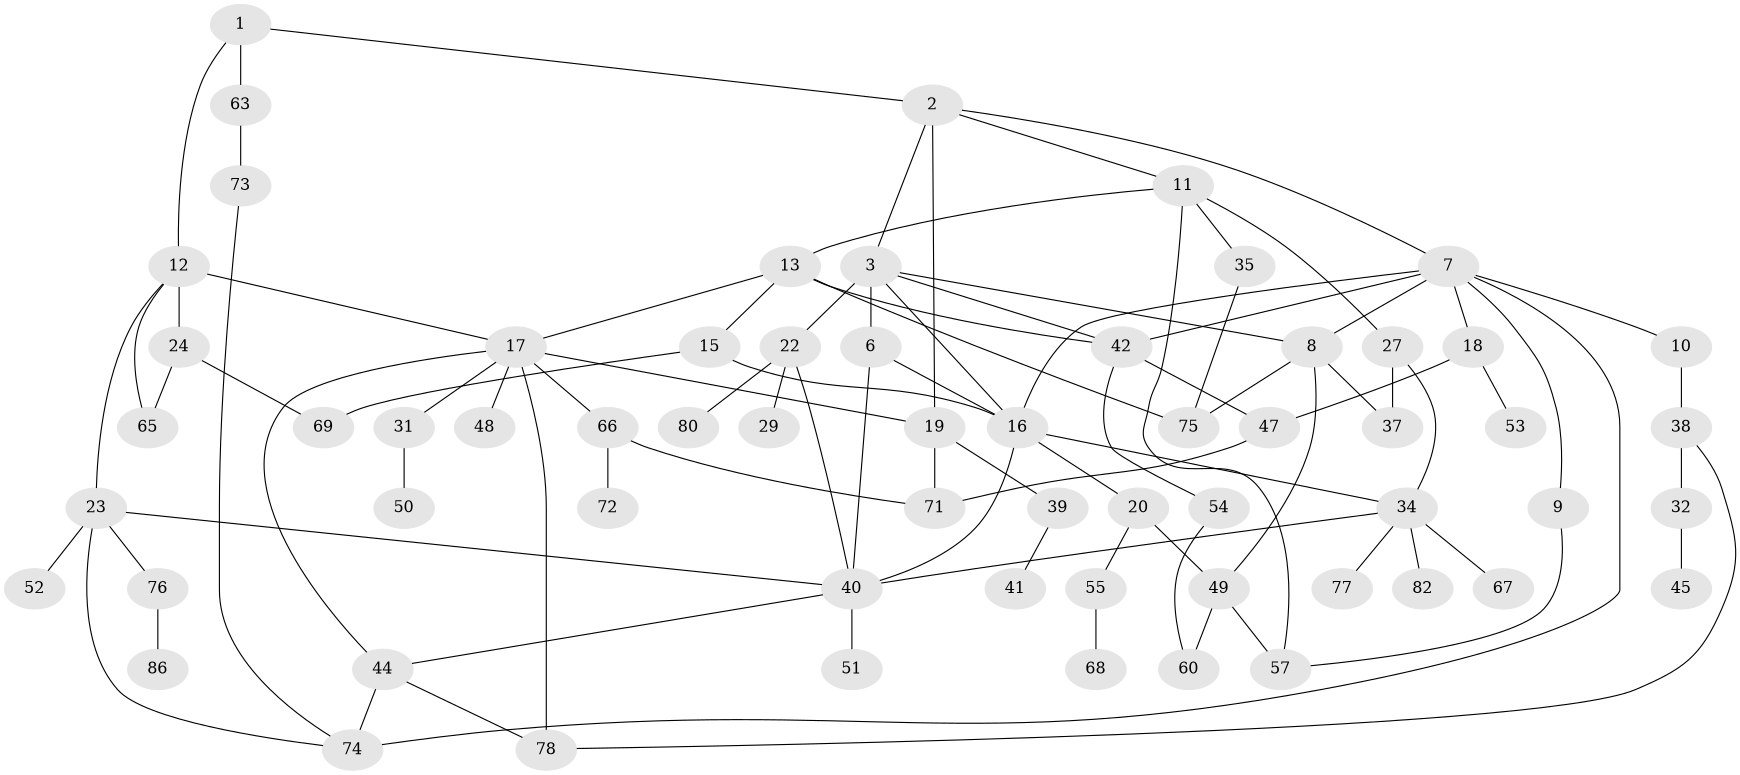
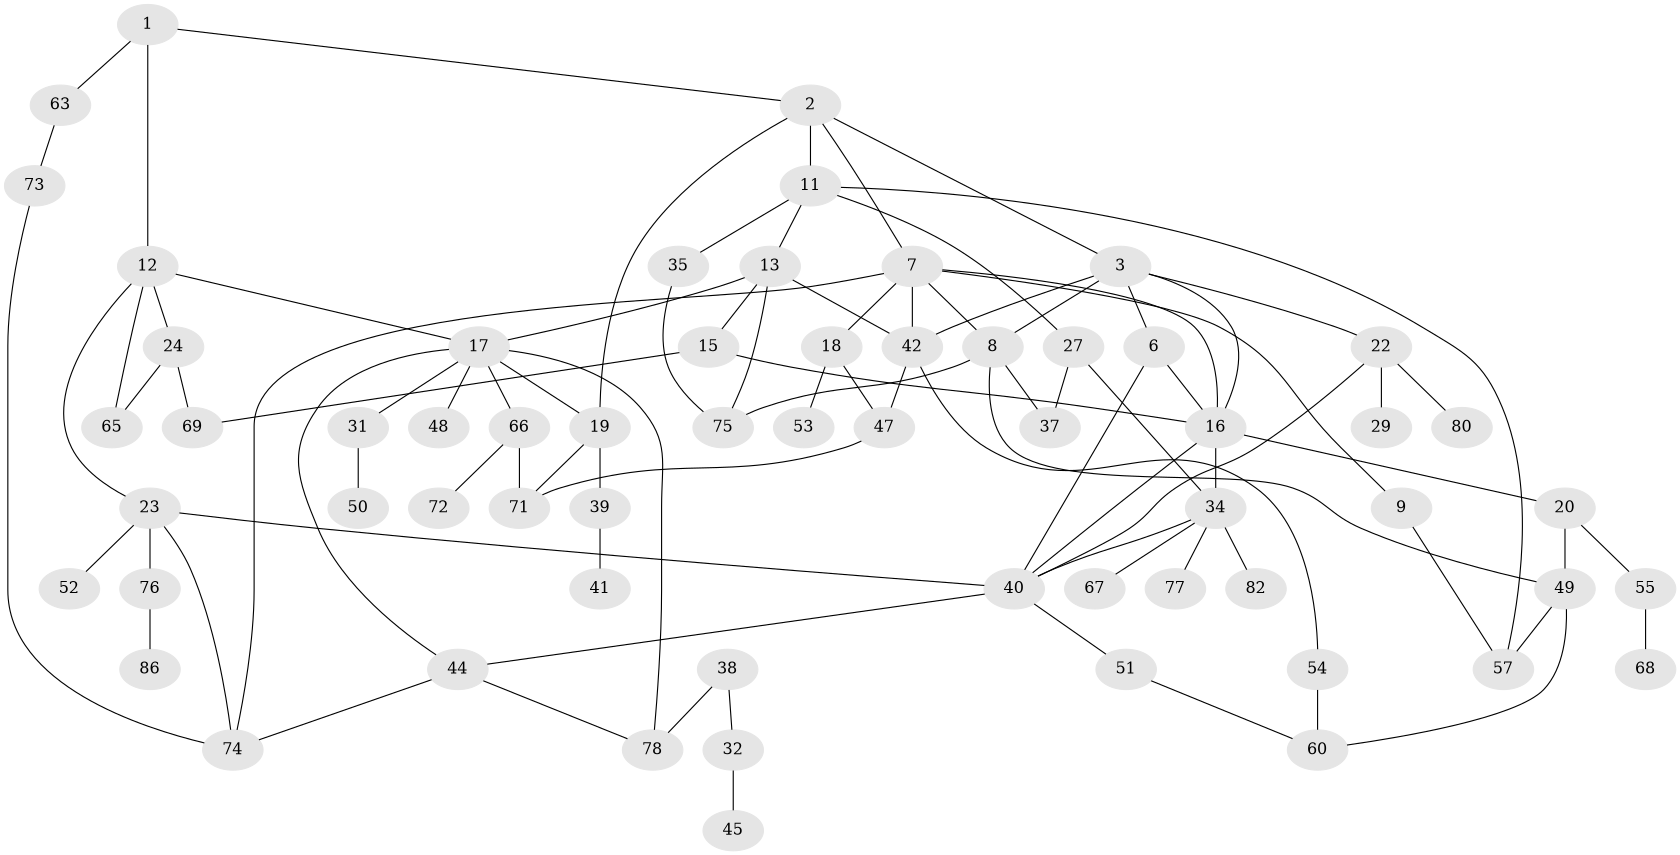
node "10": removed
edge "51" -- "60": added
